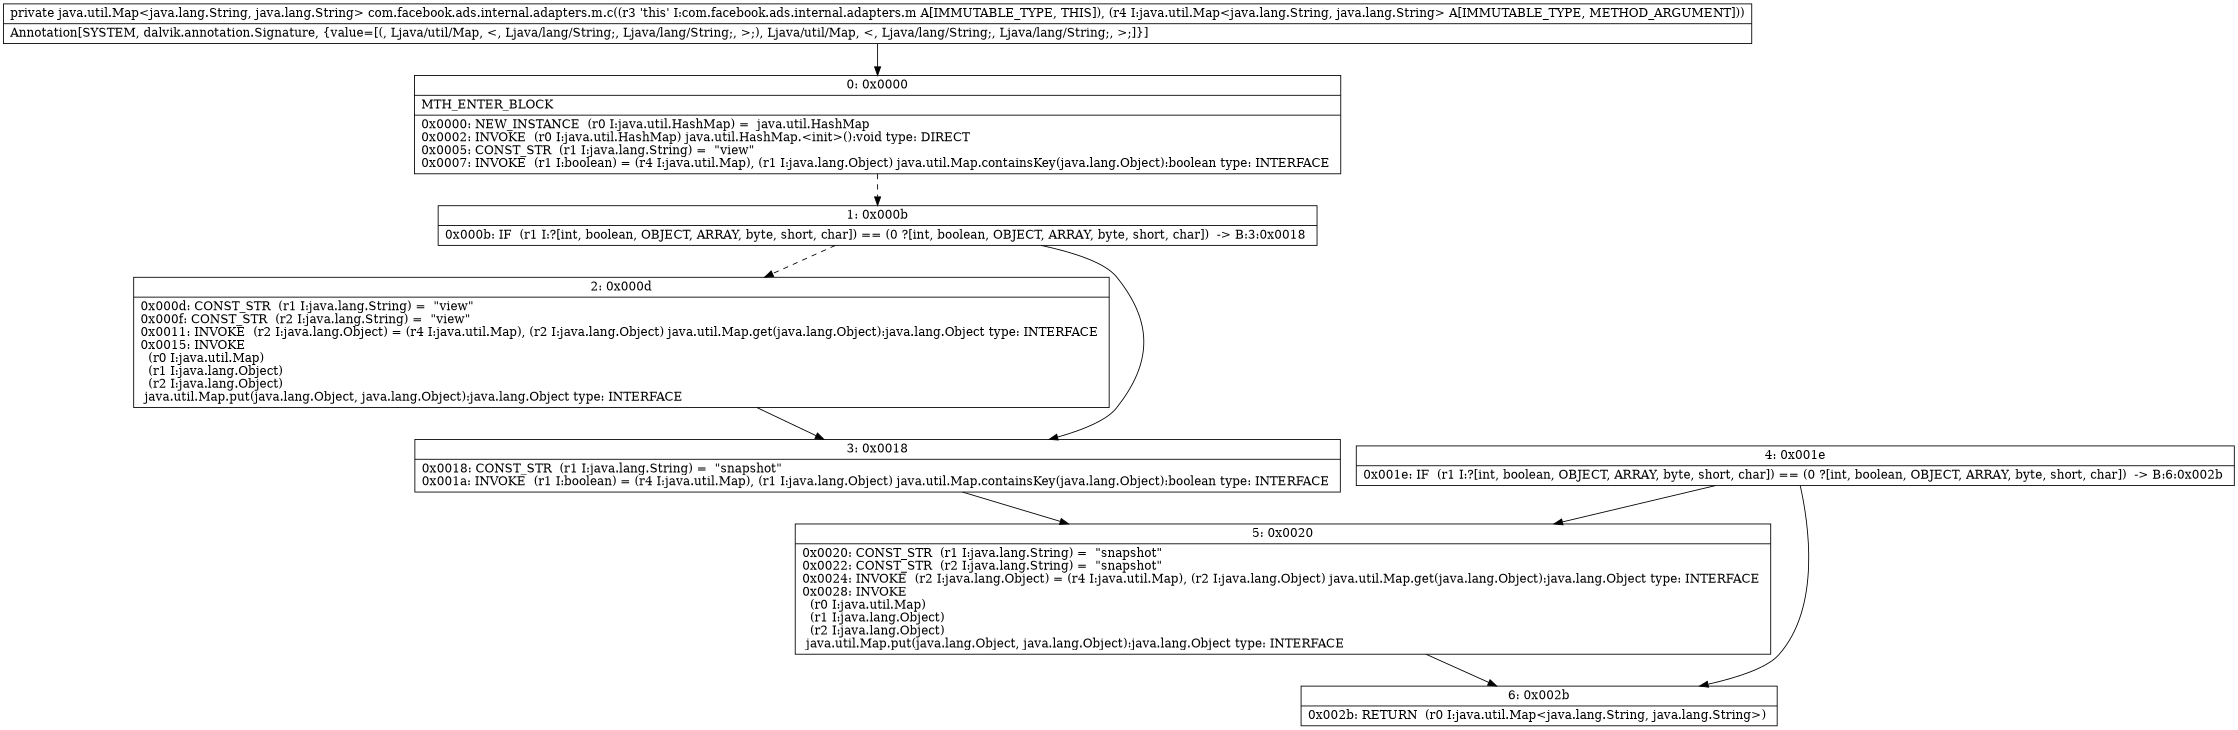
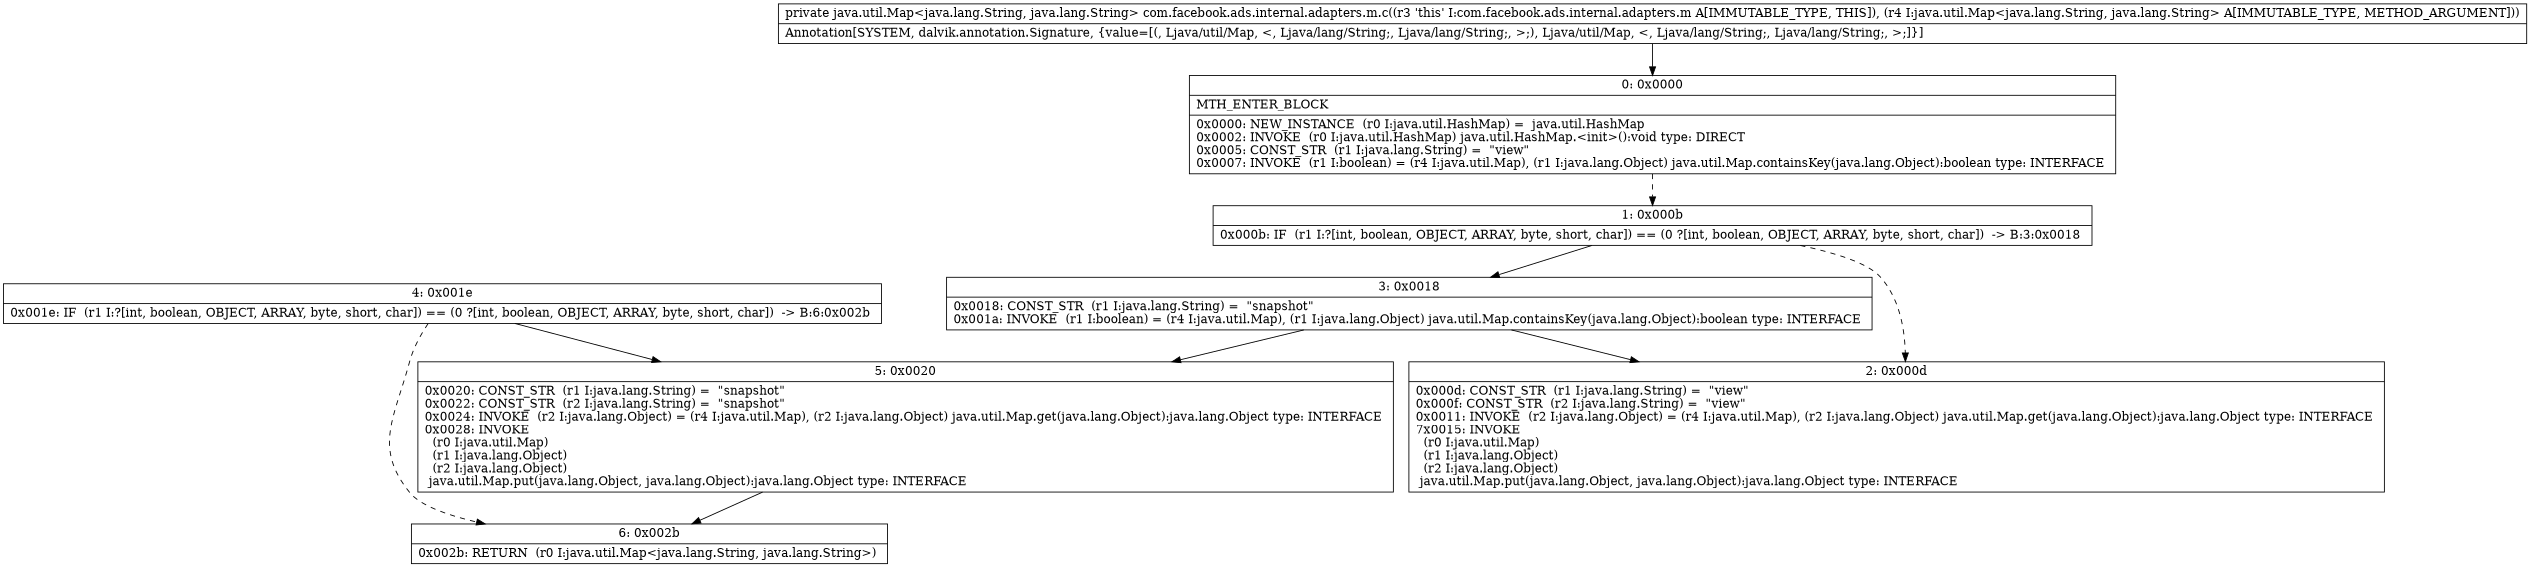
node "2: 0x000d": text "0x0015: INVOKE" -> "7x0015: INVOKE"
edge "2: 0x000d" -> "3: 0x0018": reversed
edge "4: 0x001e" -> "6: 0x002b": style solid -> dashed
